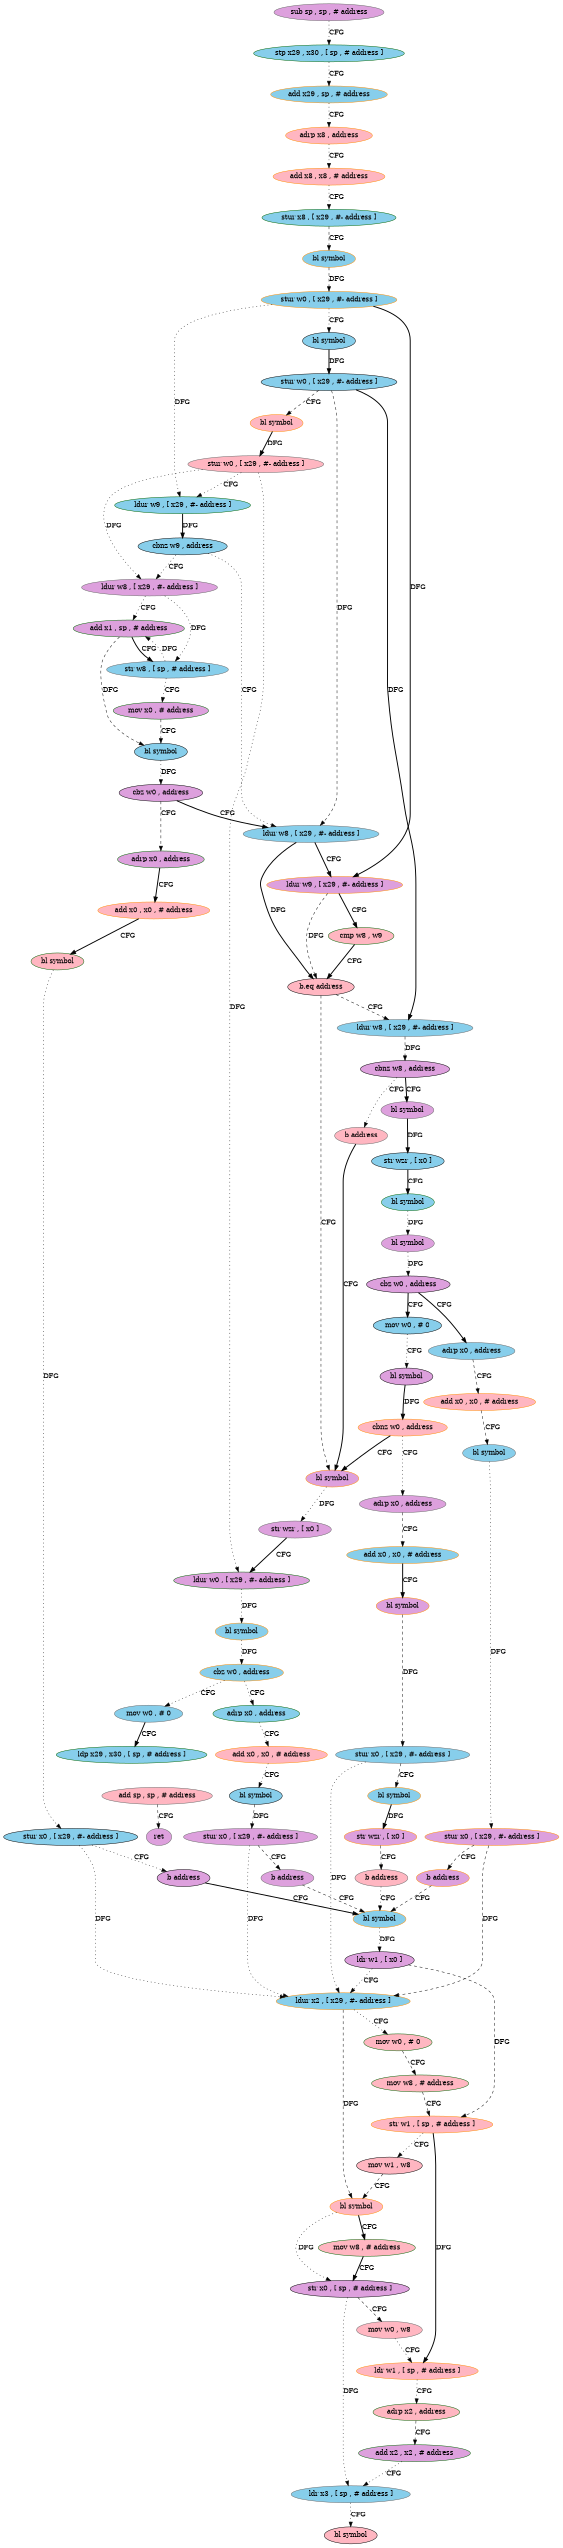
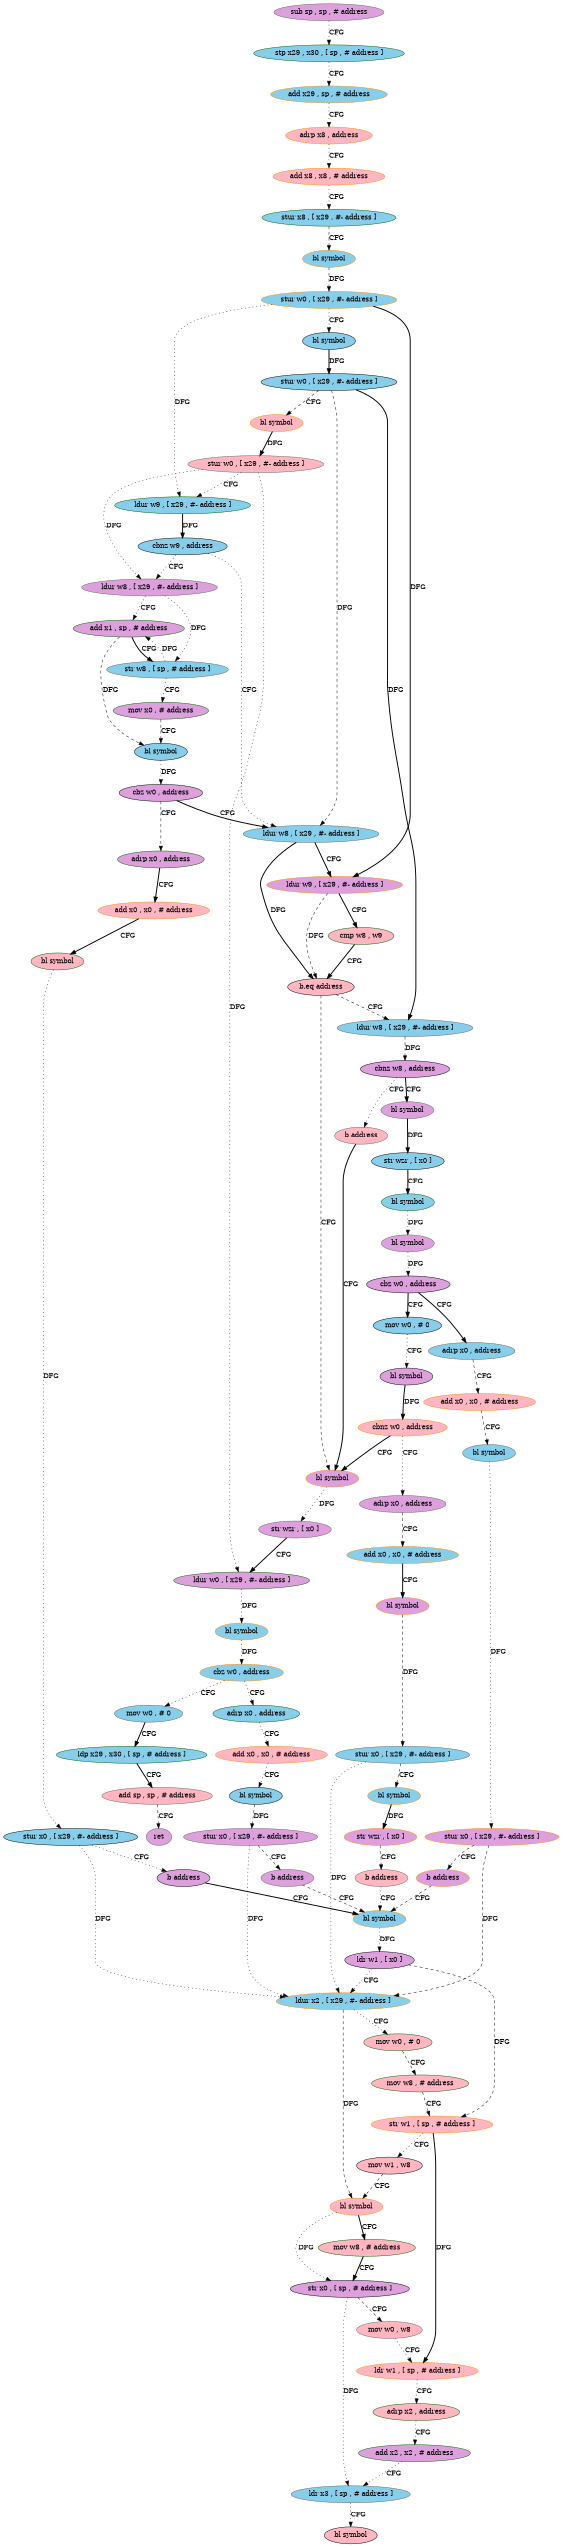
edge "ldp x29 , x30 , [ sp , # address ]" -> "add sp , sp , # address": added, label "CFG"
edge "adrp x2 , address" -> "add x2 , x2 , # address": style dashed -> dotted
